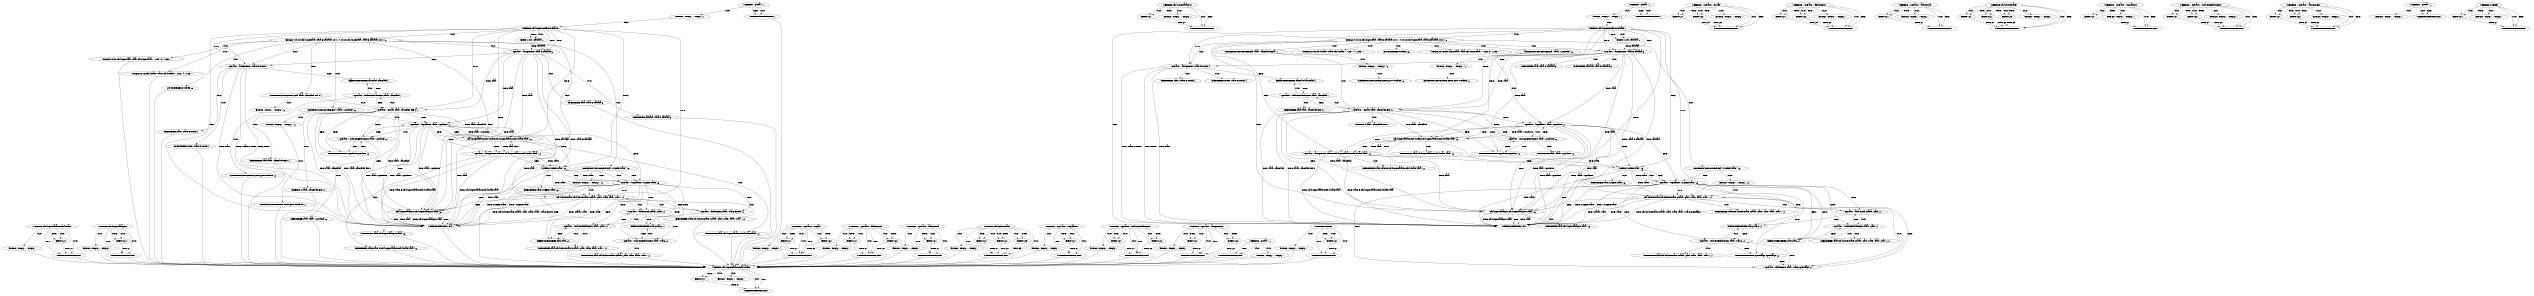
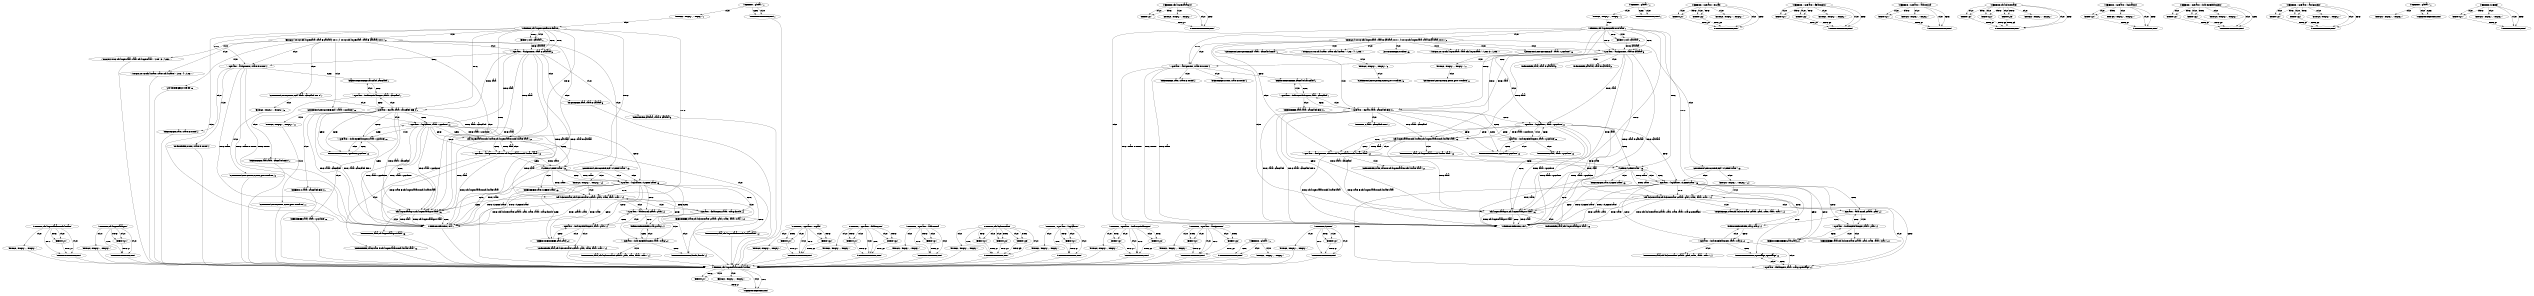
node "(FIELD_IDENTIFIER,fmode,fmode)": added
edge "(<operator>.fieldAccess,data->o_arg.open_flags)" -> "(FIELD_IDENTIFIER,open_flags,open_flags)": added, label "AST:"
